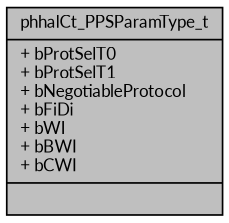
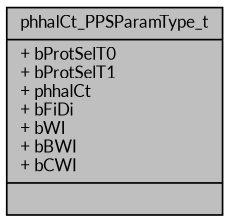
node "phhalCt_PPSParamType_t": text "+ bNegotiableProtocol" -> "+ phhalCt"
